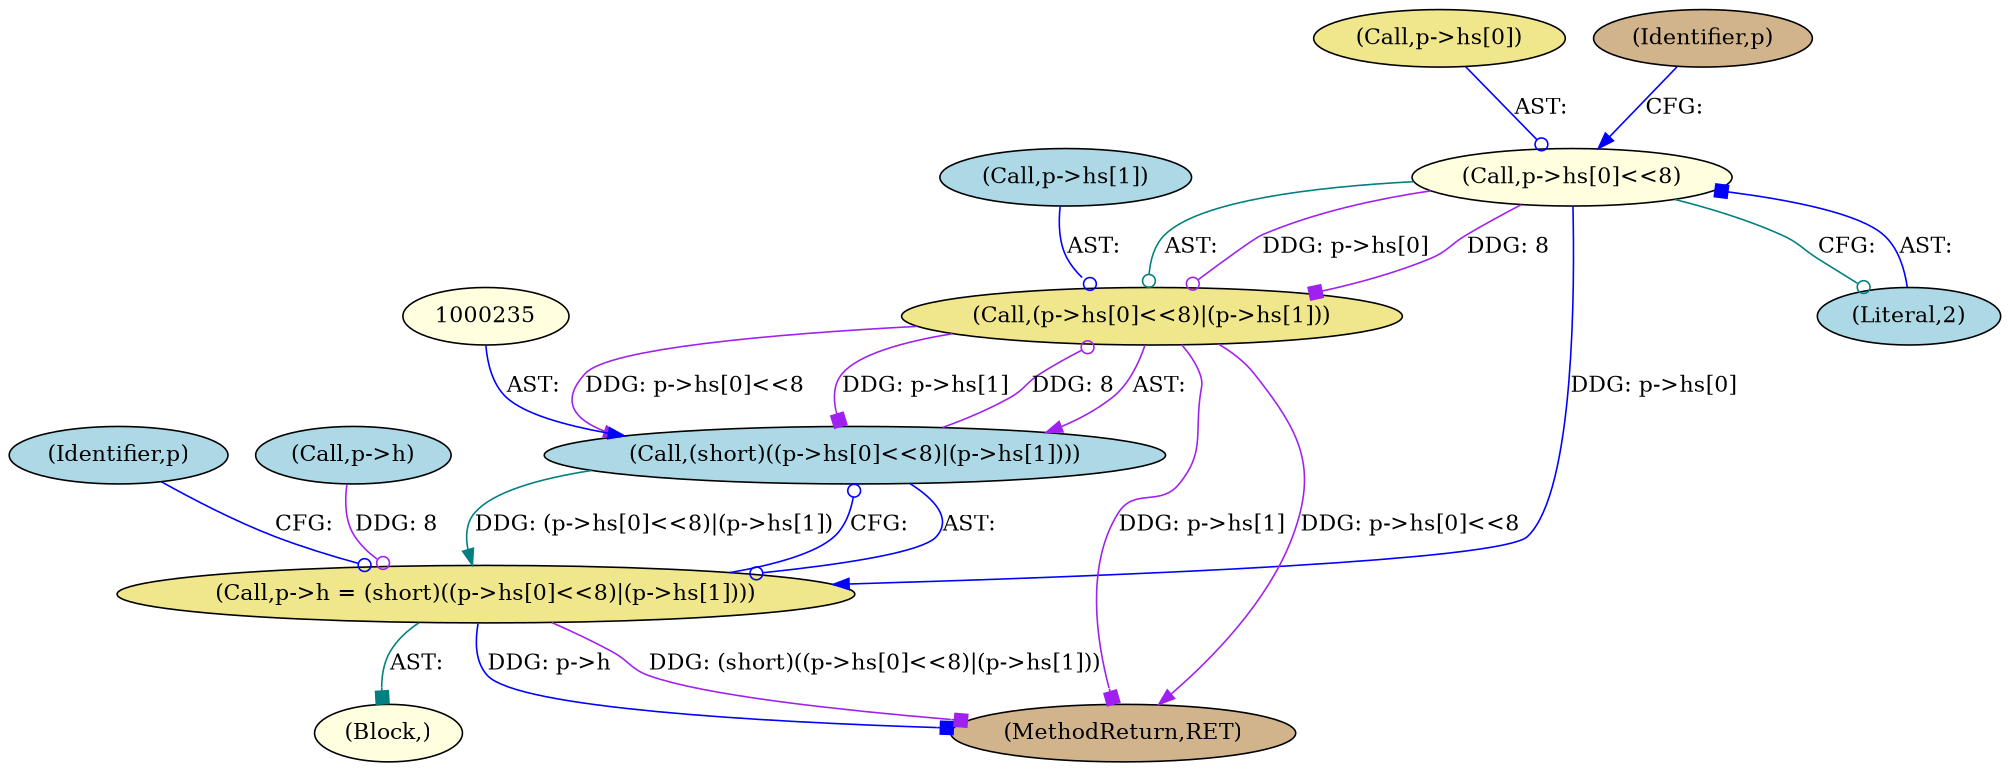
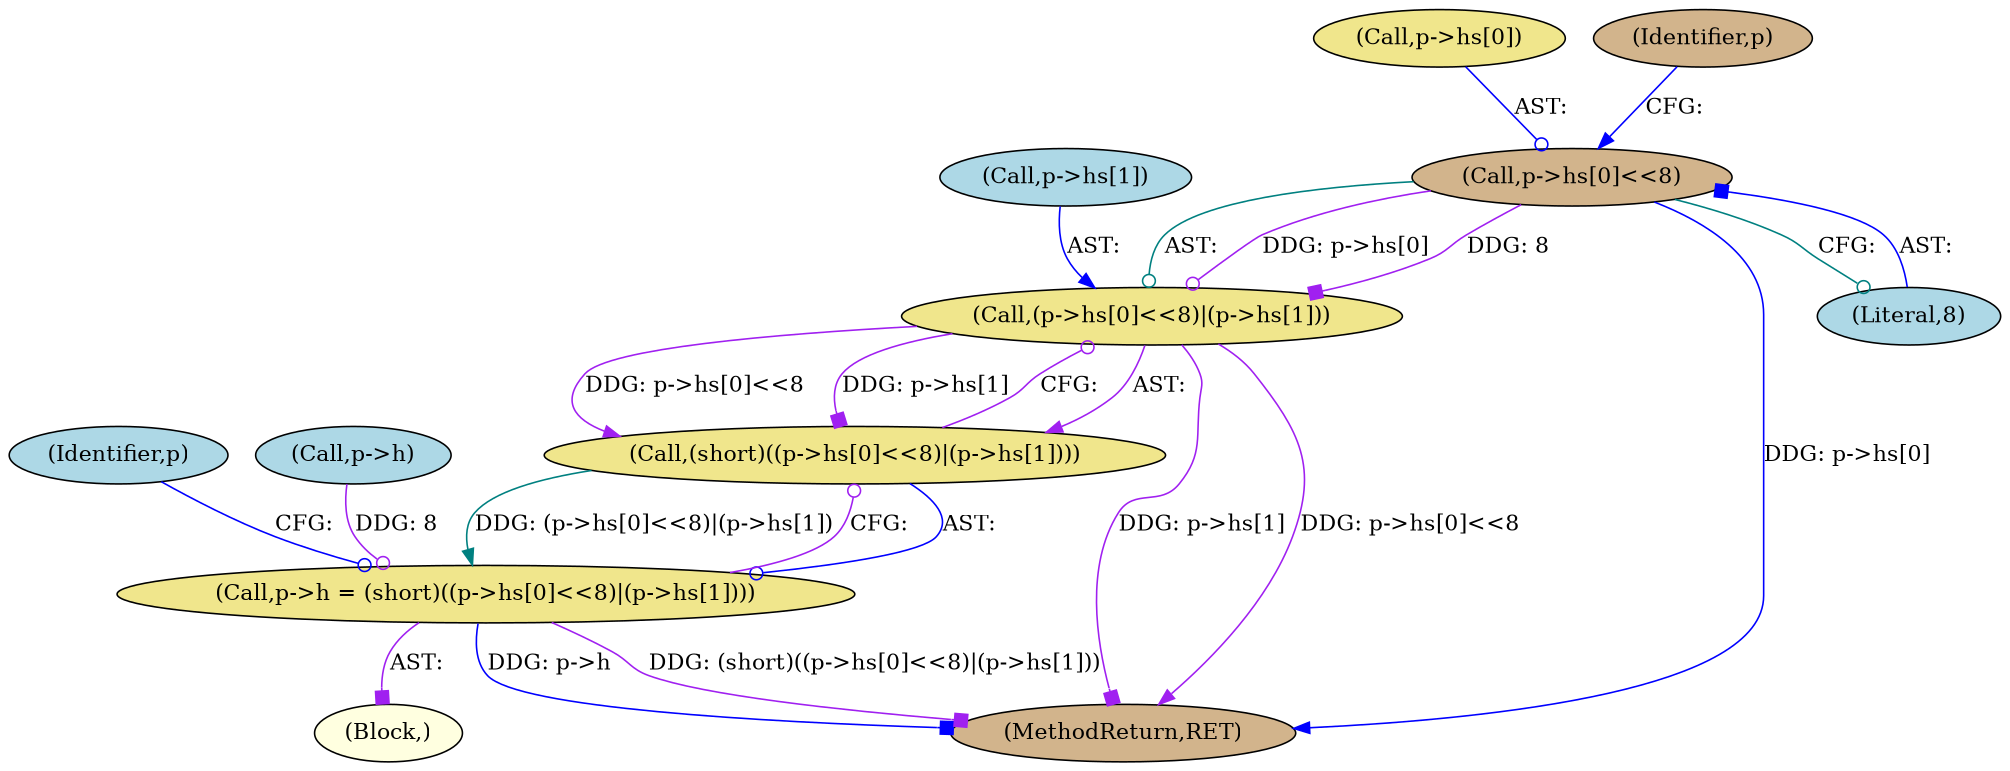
node "(Call,p->hs[0]<<8)": fillcolor lightyellow -> tan
edge "(Call,p->hs[1])" -> "(Call,(p->hs[0]<<8)|(p->hs[1]))": arrowhead odot -> normal
node "1000235": removed
node "(Literal,2)": label "(Literal,2)" -> "(Literal,8)"
edge "(Call,(short)((p->hs[0]<<8)|(p->hs[1])))" -> "(Call,(p->hs[0]<<8)|(p->hs[1]))": label "DDG: 8" -> "CFG: "
node "(Call,(short)((p->hs[0]<<8)|(p->hs[1])))": fillcolor lightblue -> khaki
edge "(Call,p->h = (short)((p->hs[0]<<8)|(p->hs[1])))" -> "(Call,(short)((p->hs[0]<<8)|(p->hs[1])))": color blue -> purple
edge "(Call,p->hs[0]<<8)" -> "(Call,p->h = (short)((p->hs[0]<<8)|(p->hs[1])))": now "(Call,p->hs[0]<<8)" -> "(MethodReturn,RET)"
edge "(Call,p->h = (short)((p->hs[0]<<8)|(p->hs[1])))" -> "(Block,)": color teal -> purple
